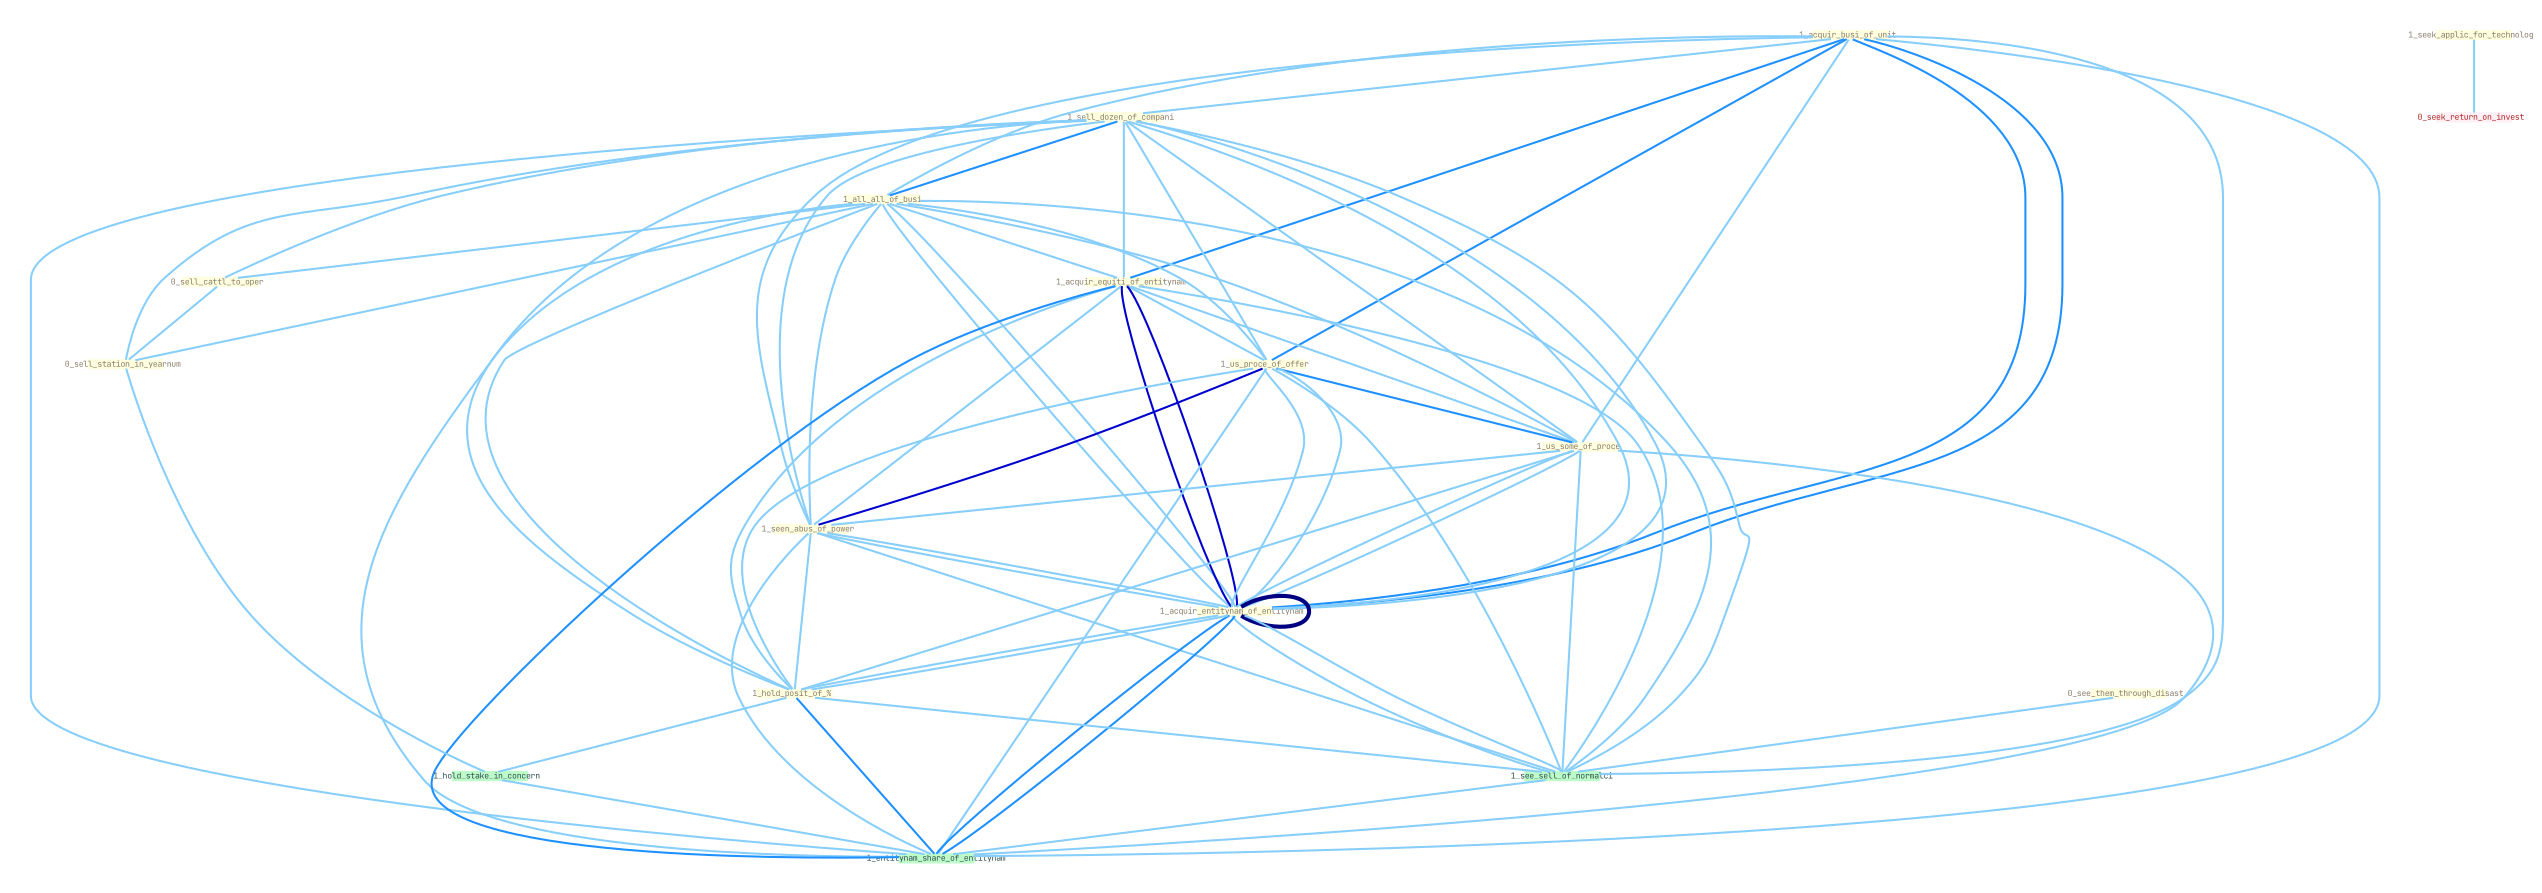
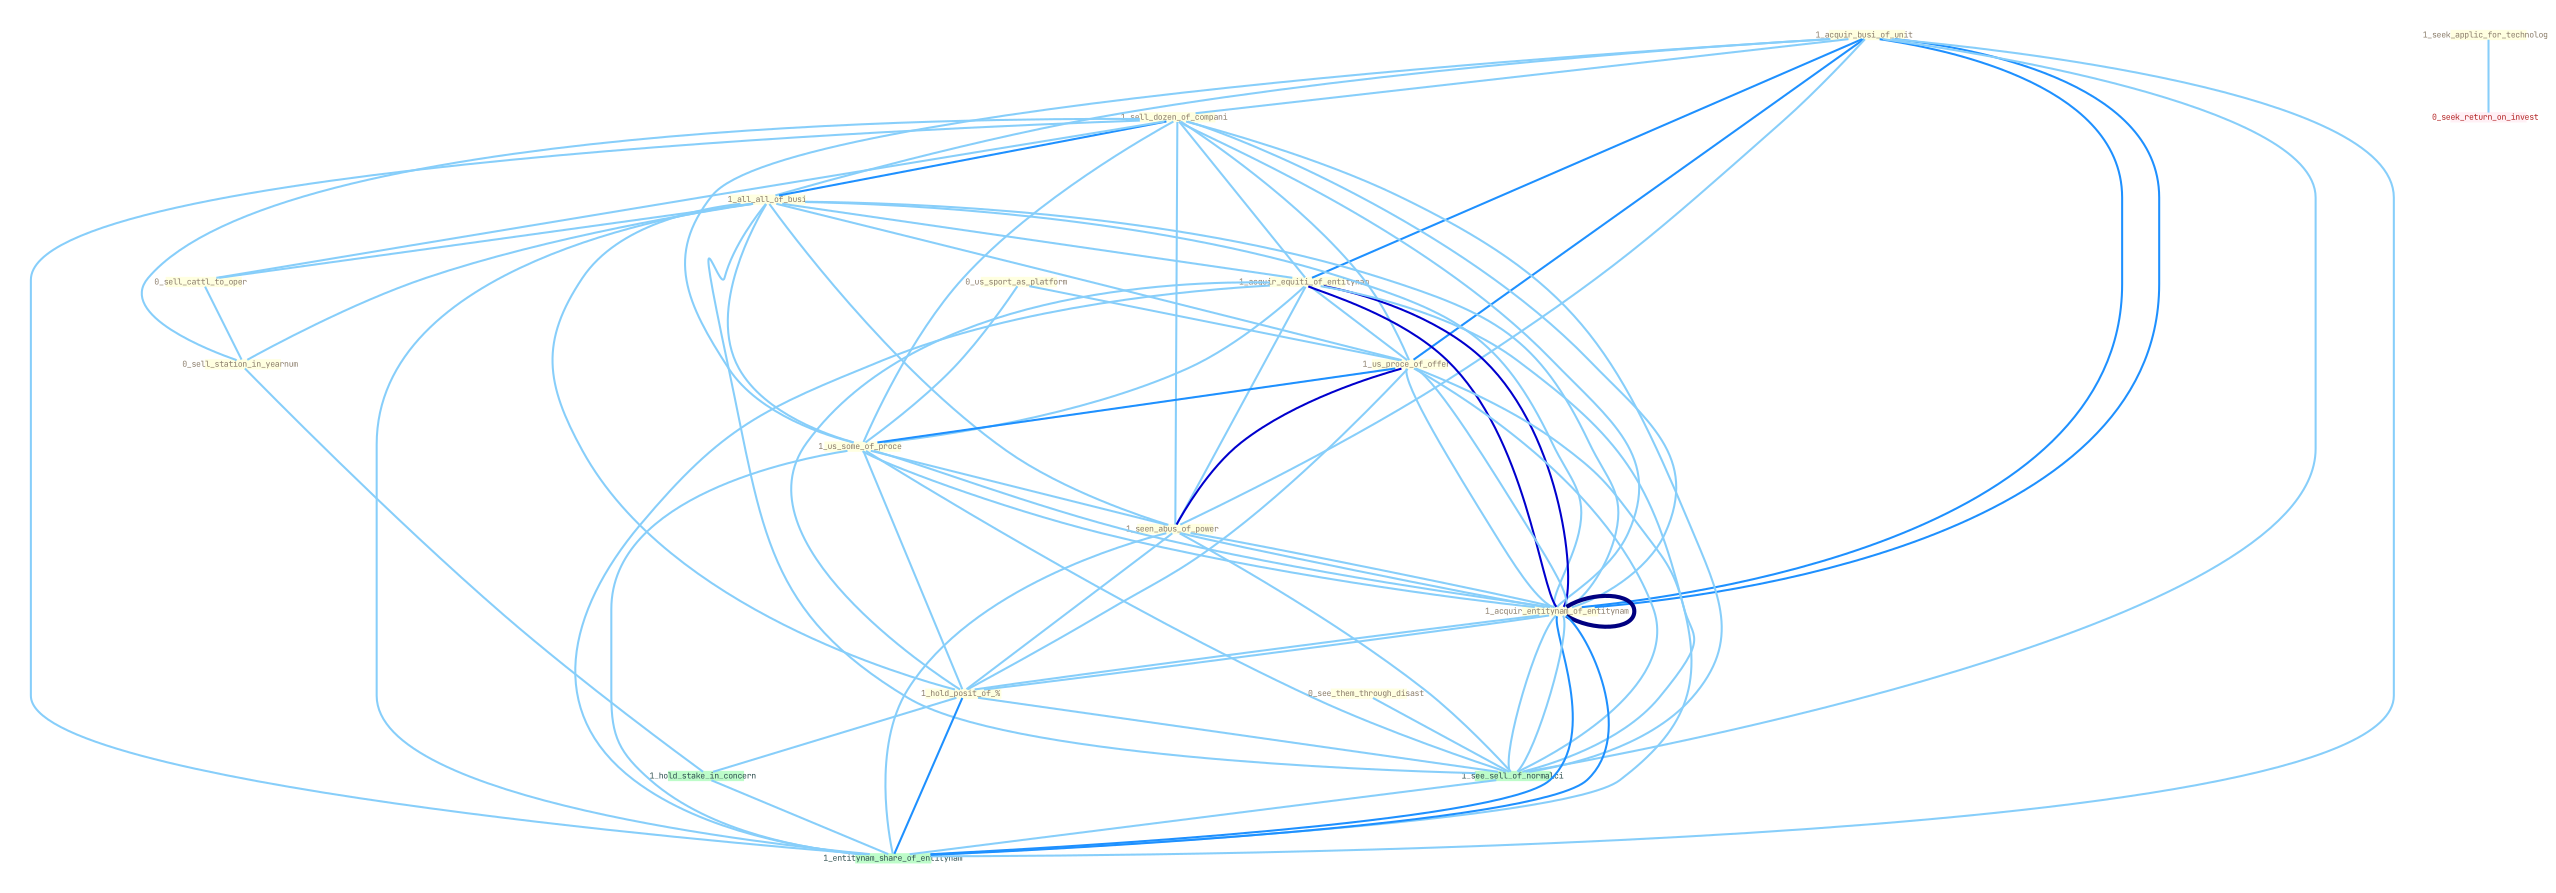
node "0_us_sport_as_platform": added
edge "1_sell_dozen_of_compani" -- "1_hold_posit_of_%": removed
edge "1_acquir_equiti_of_entitynam" -- "1_entitynam_share_of_entitynam": color #1e90ff -> #87cefa
